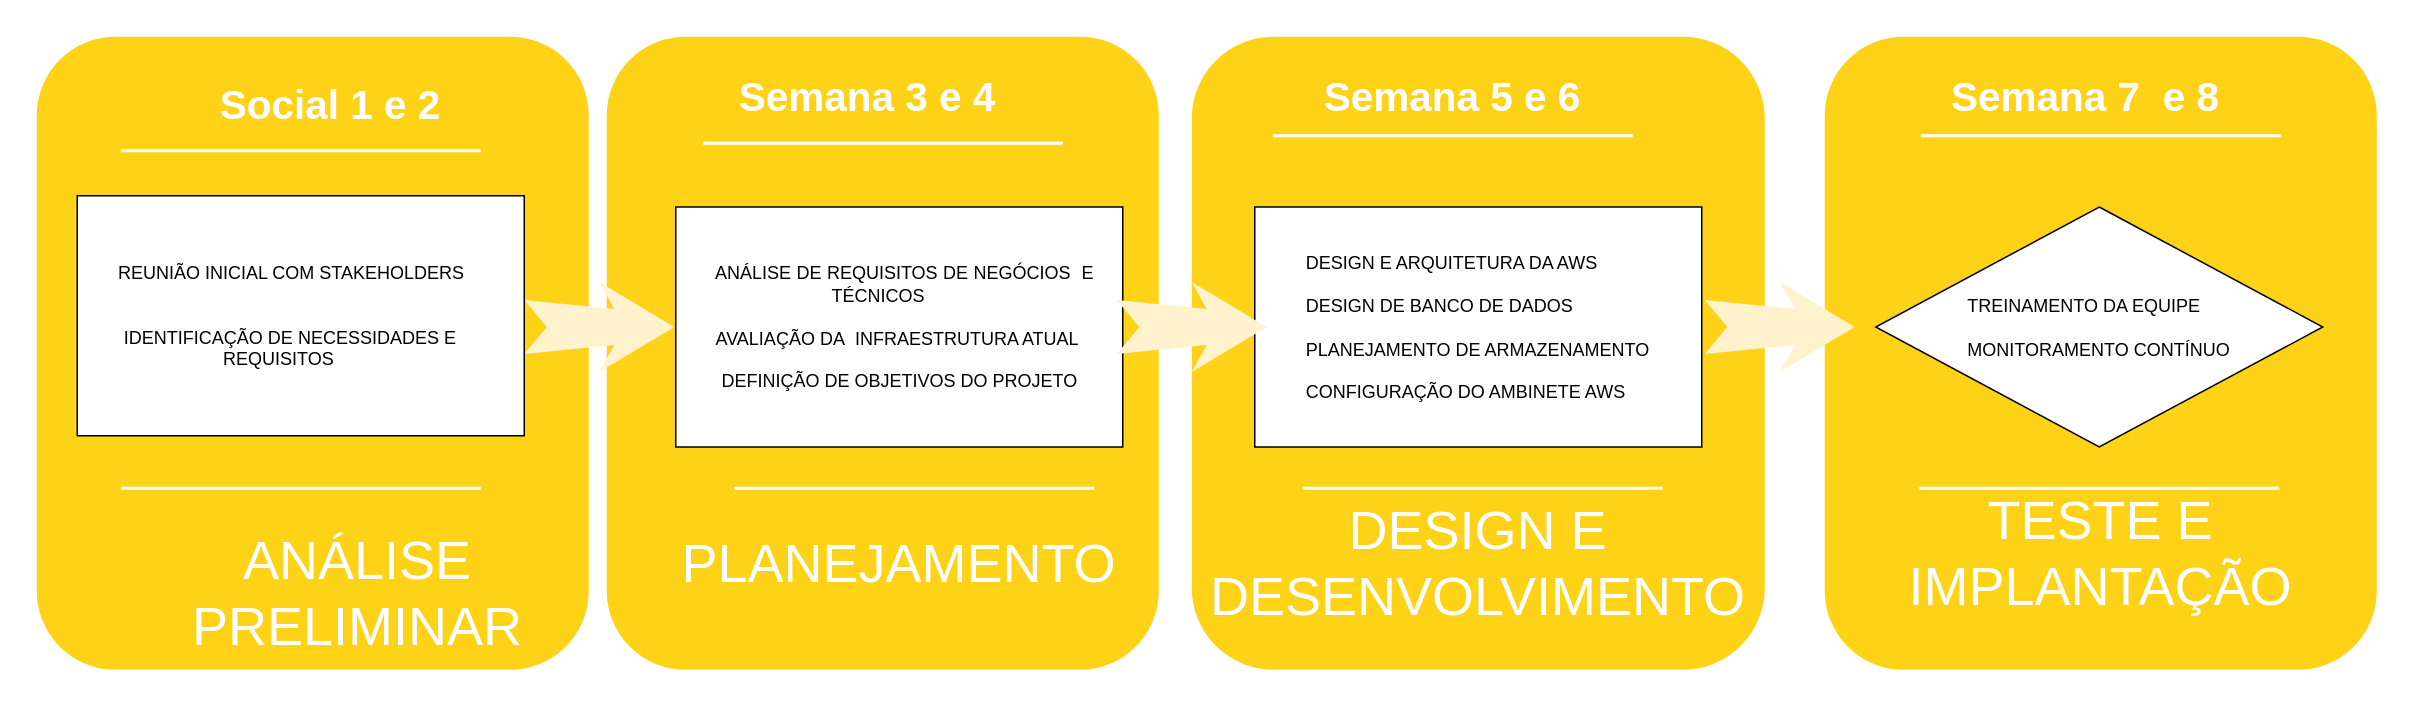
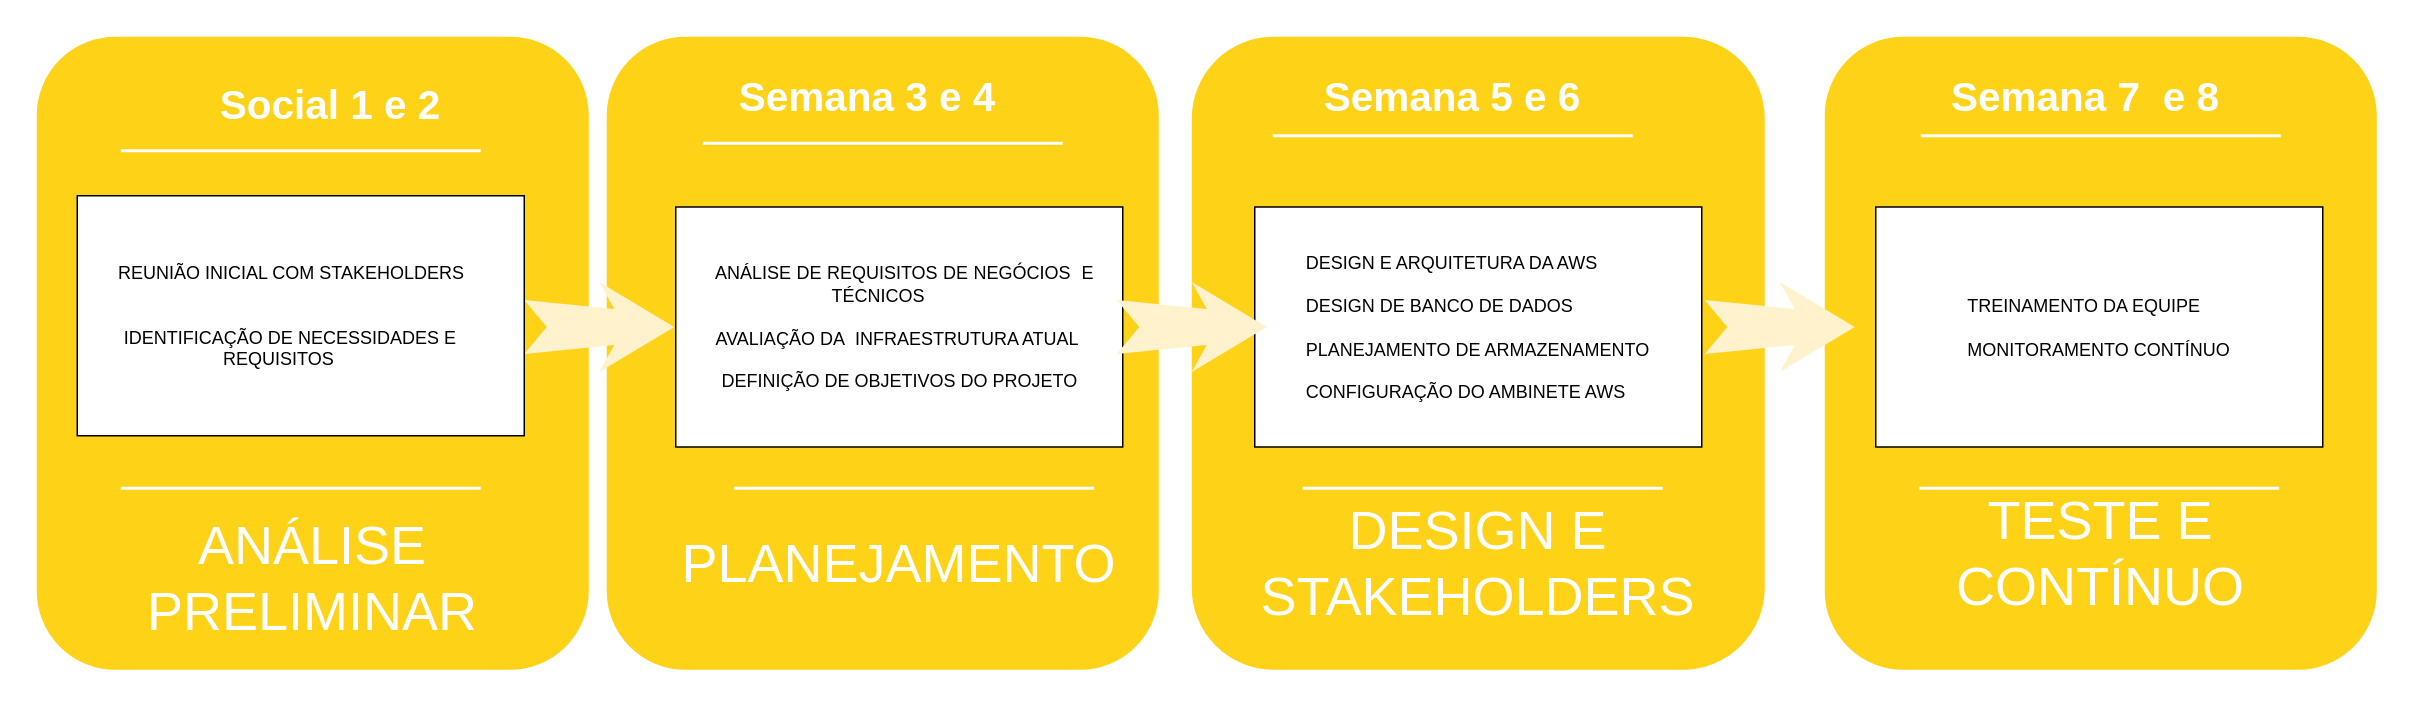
node "TREINAMENTO DA EQUIPE MONITORAMENTO CONTÍNUO": shape diamond -> rectangle
node "TESTE E IMPLANTAÇÃO": label "TESTE E IMPLANTAÇÃO" -> "TESTE E CONTÍNUO"
node "DESIGN E DESENVOLVIMENTO": label "DESIGN E DESENVOLVIMENTO" -> "DESIGN E STAKEHOLDERS"
node "ANÁLISE PRELIMINAR": moved (358, 593) -> (313, 578)
